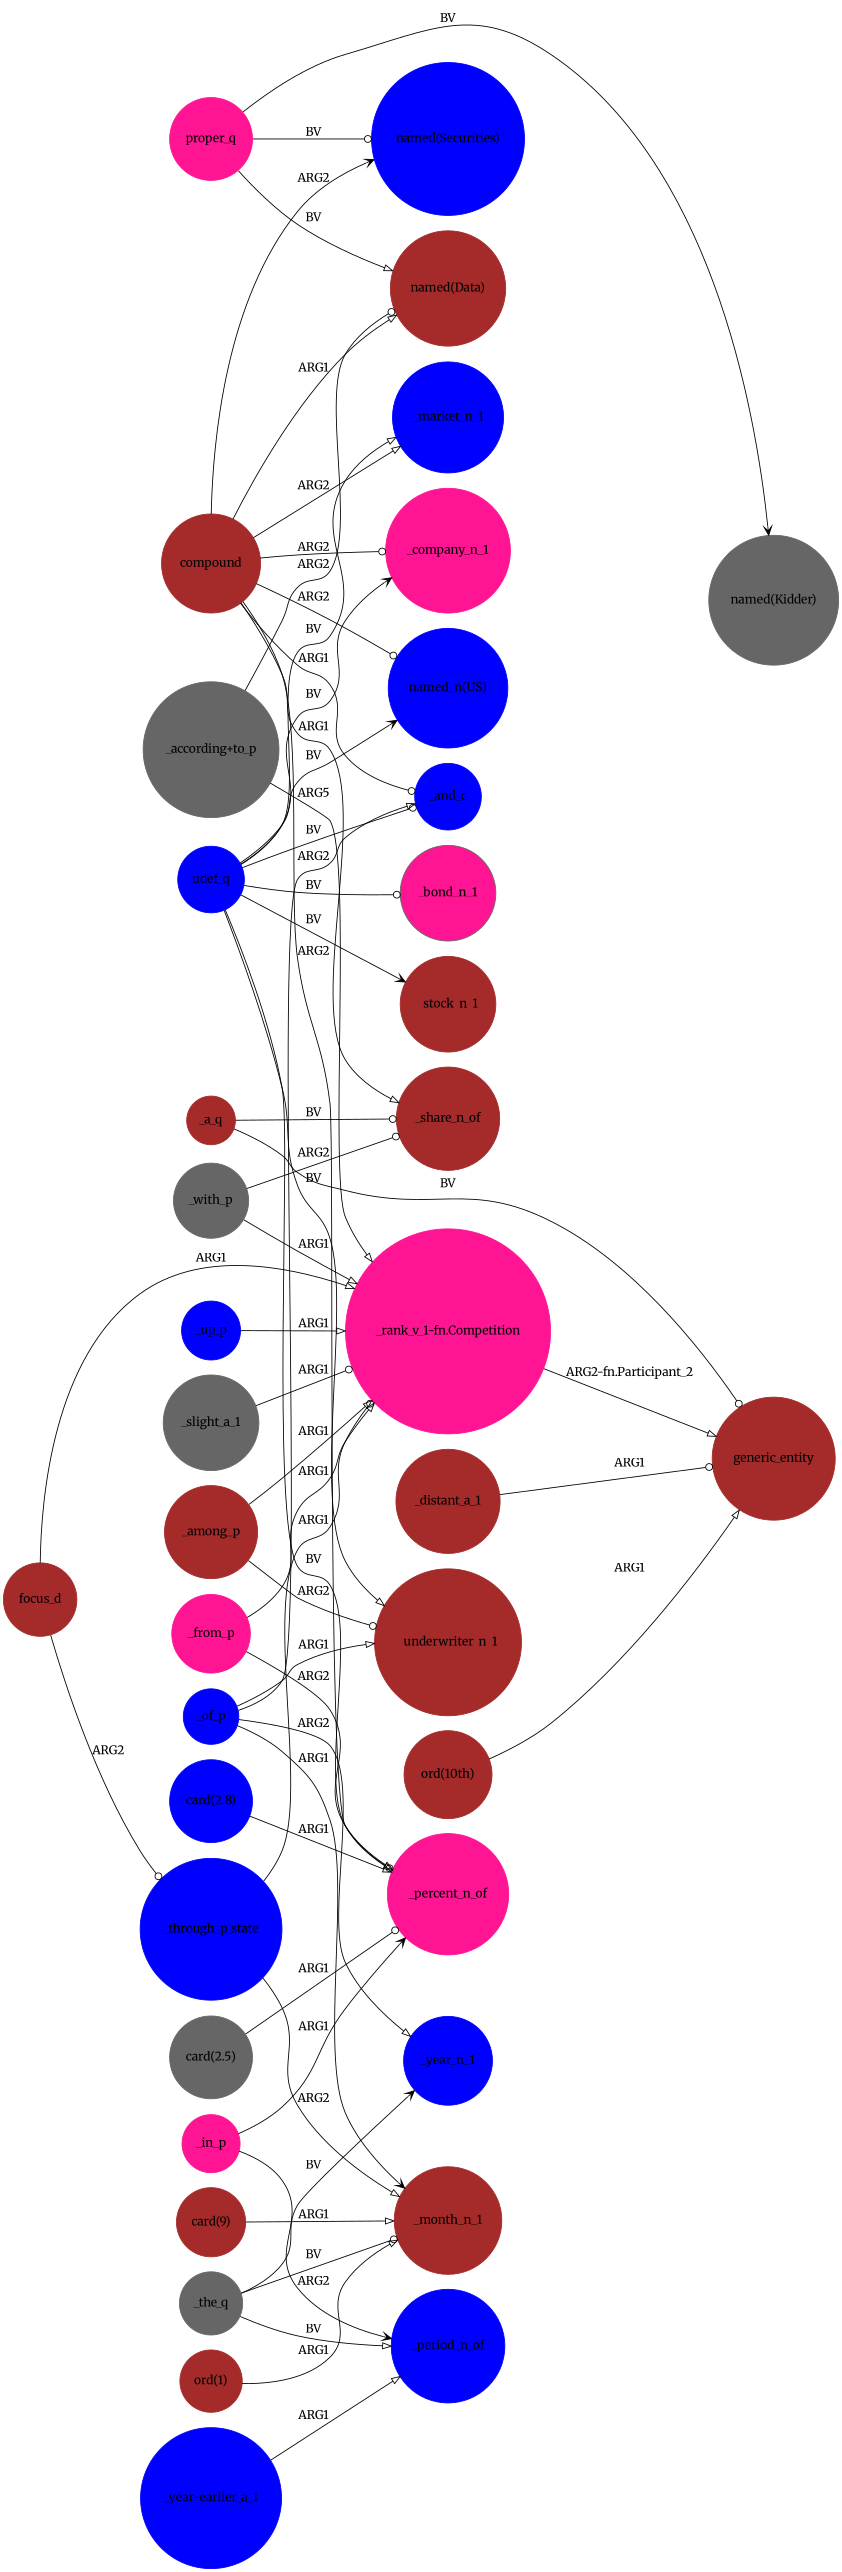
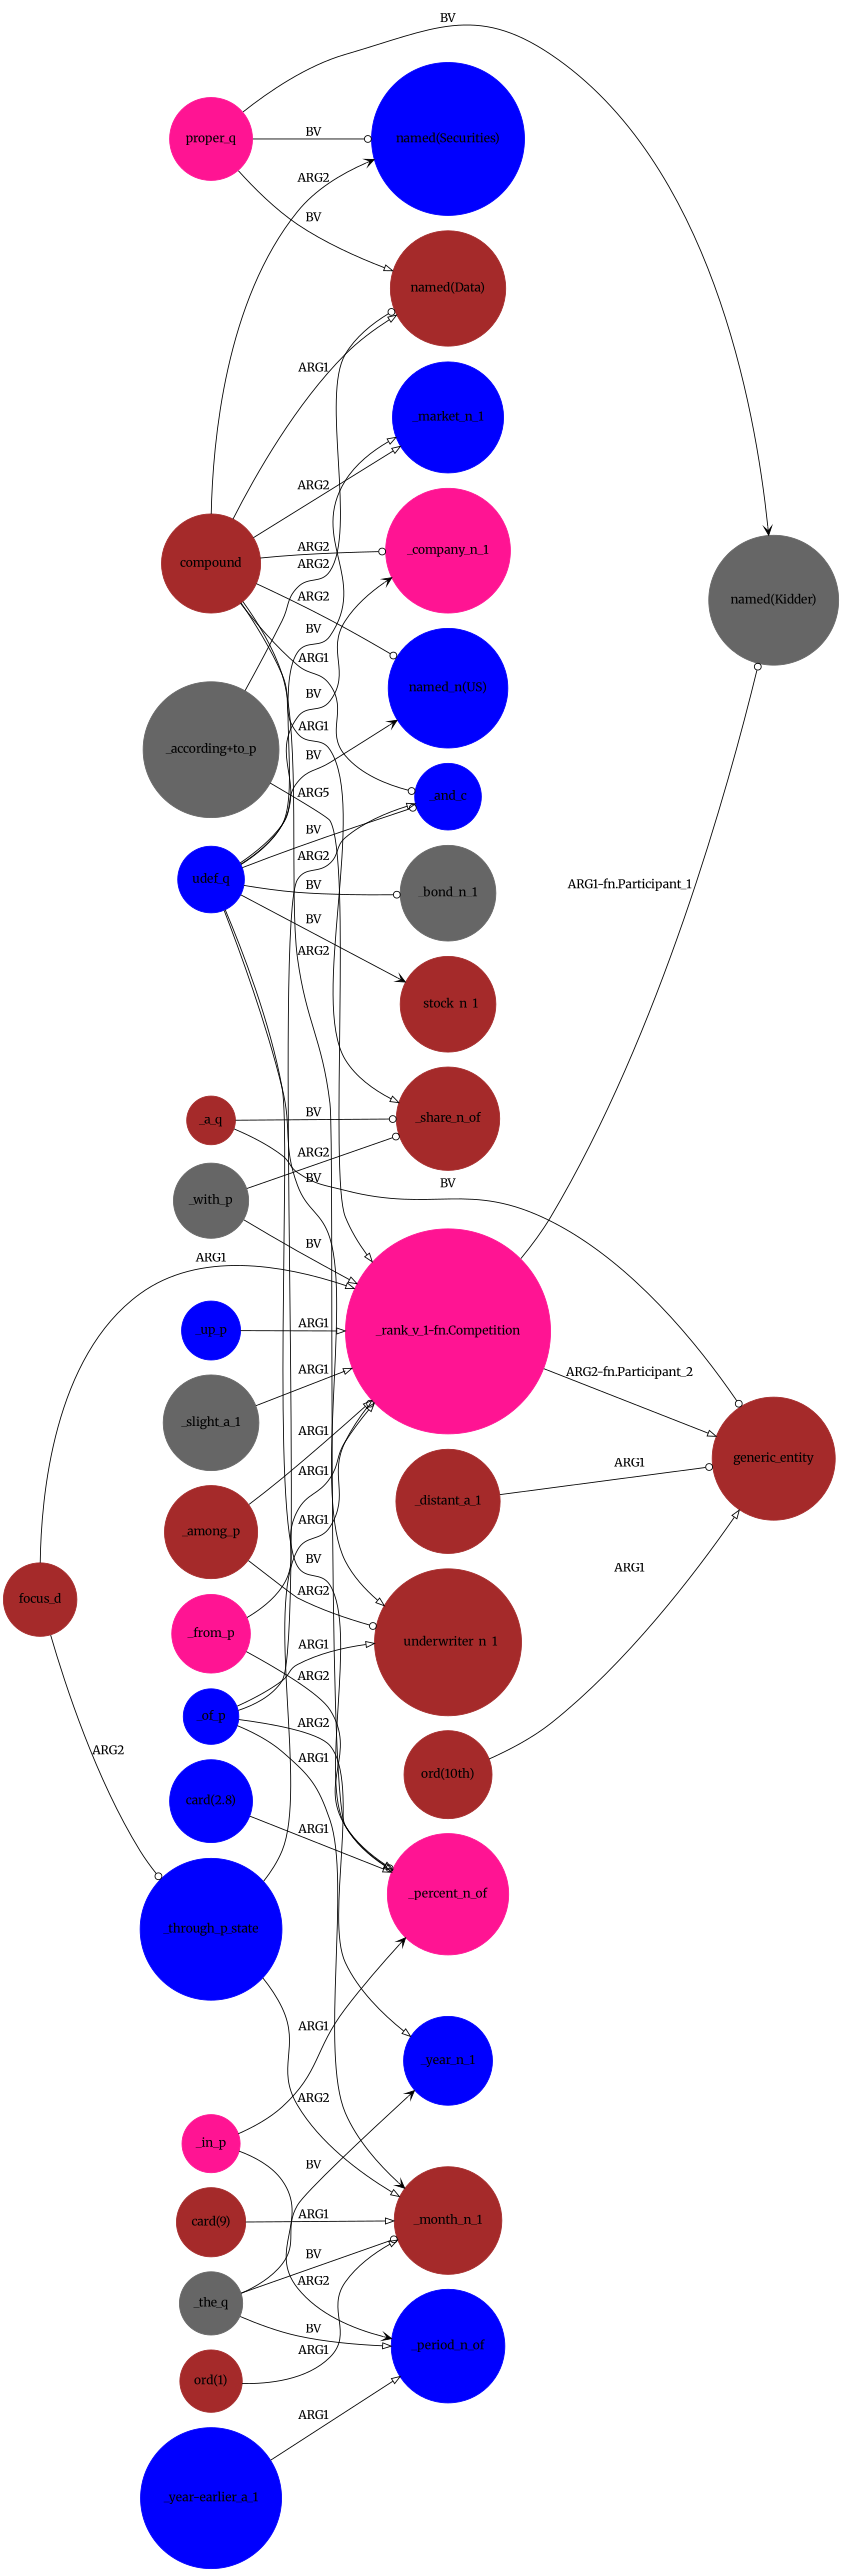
node "_bond_n_1": fillcolor deeppink -> gray40
edge "_rank_v_1-fn.Competition" -> "named(Kidder)": added, label "ARG1-fn.Participant_1"
edge "_with_p" -> "_rank_v_1-fn.Competition": label "ARG1" -> "BV"
edge "_slight_a_1" -> "_rank_v_1-fn.Competition": arrowhead odot -> onormal
node "card(2.5)": removed
